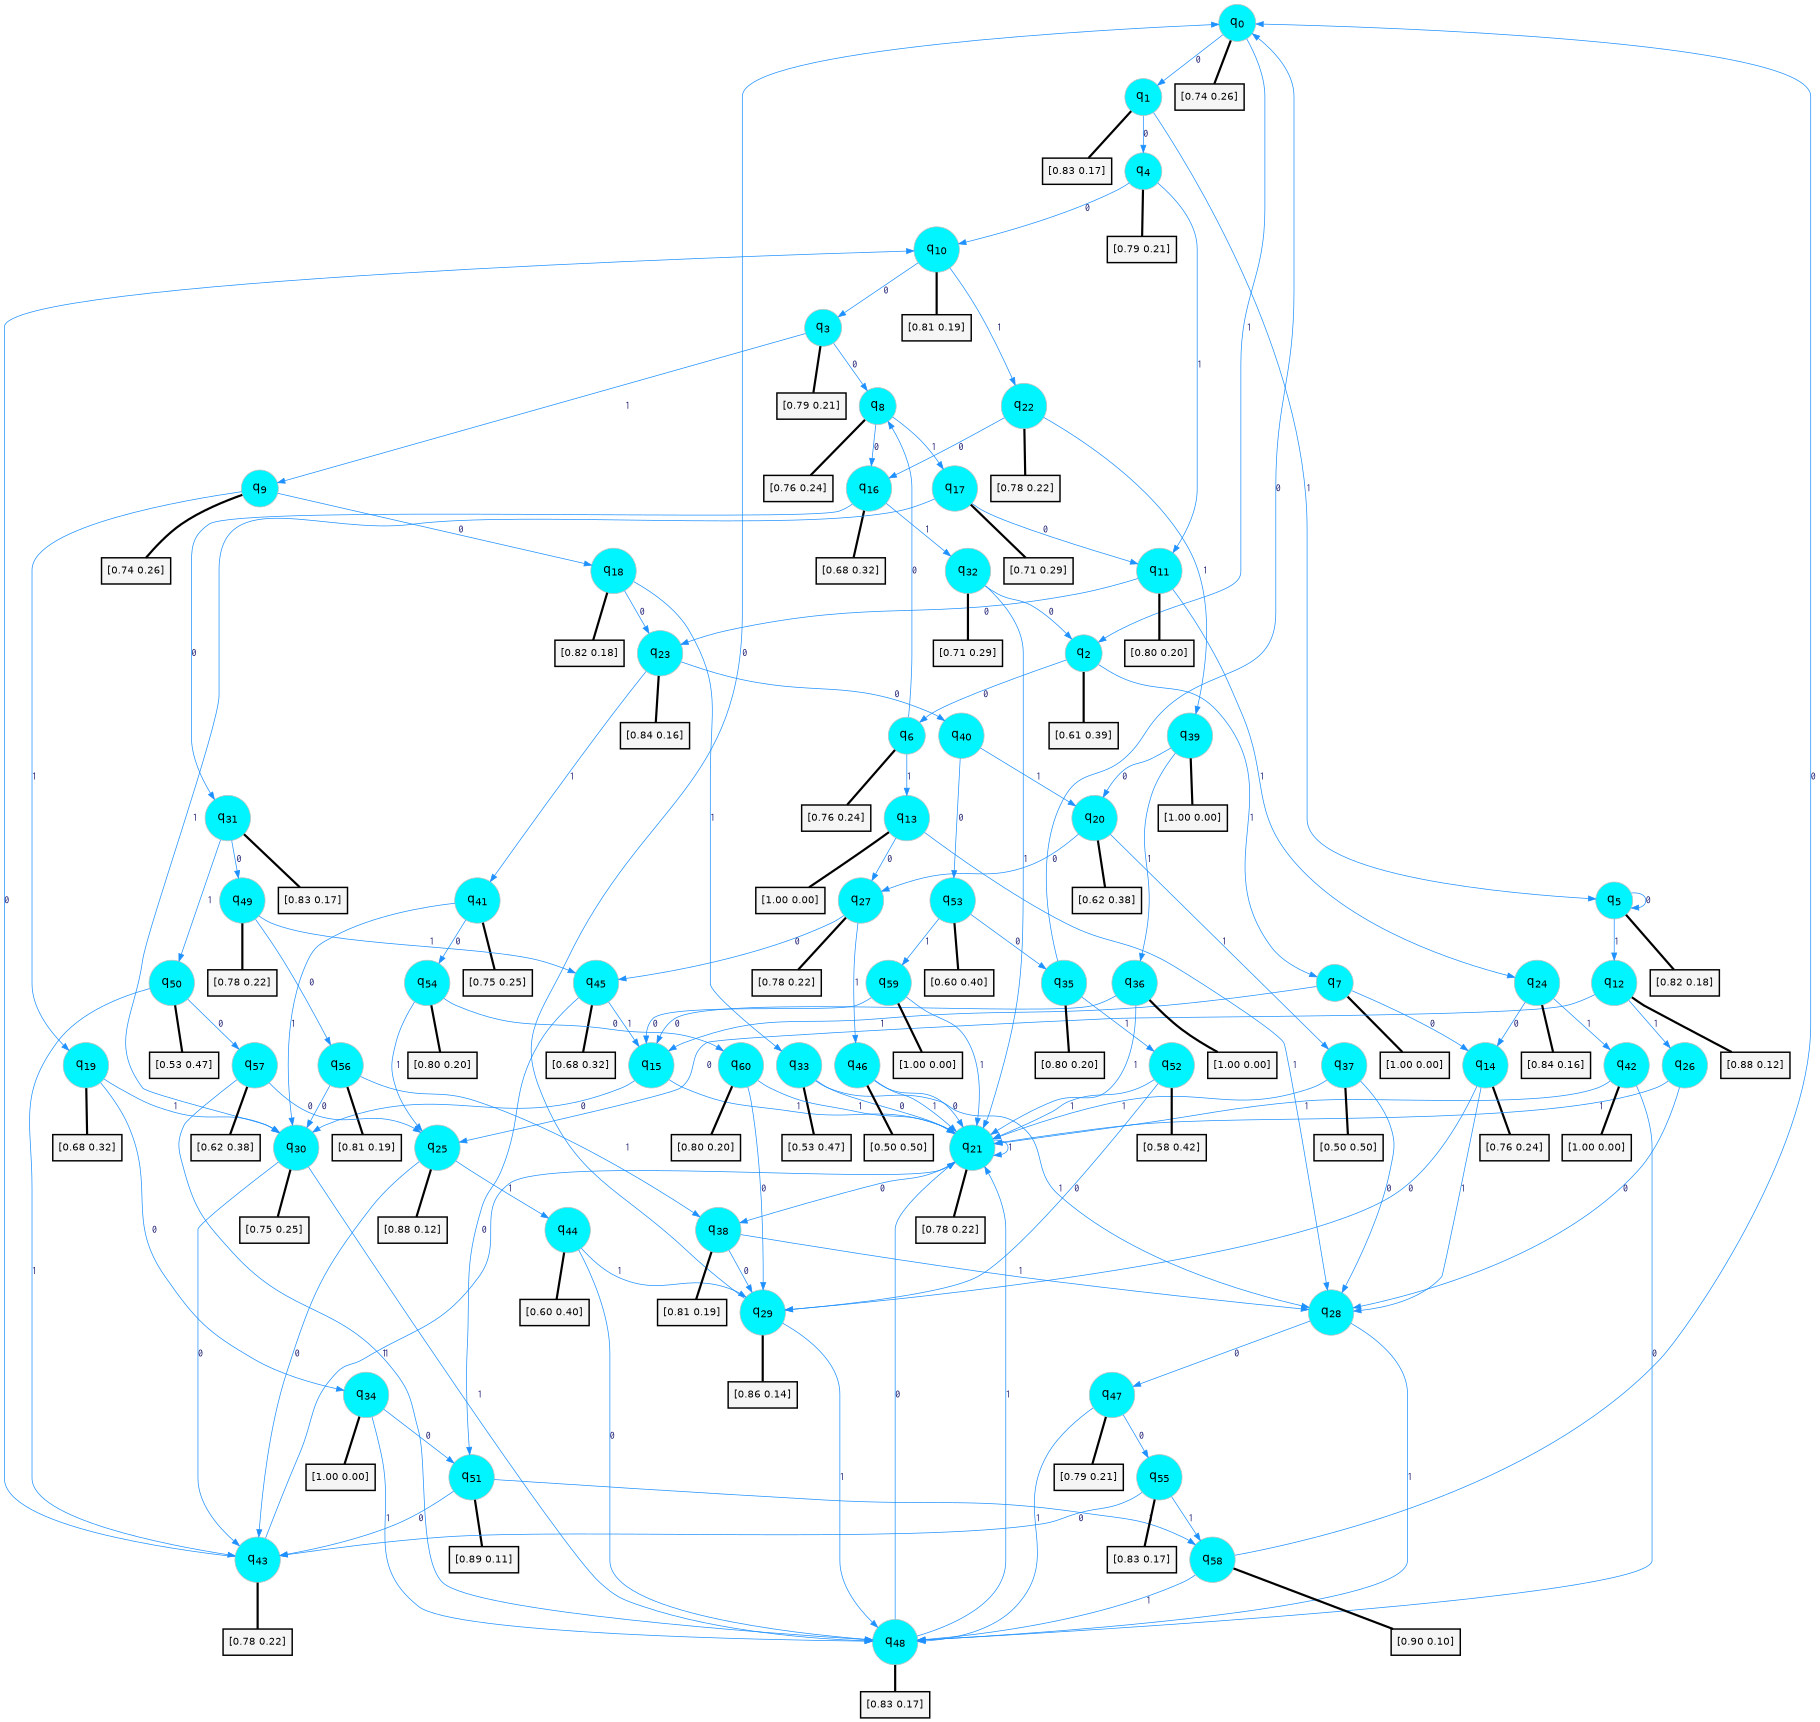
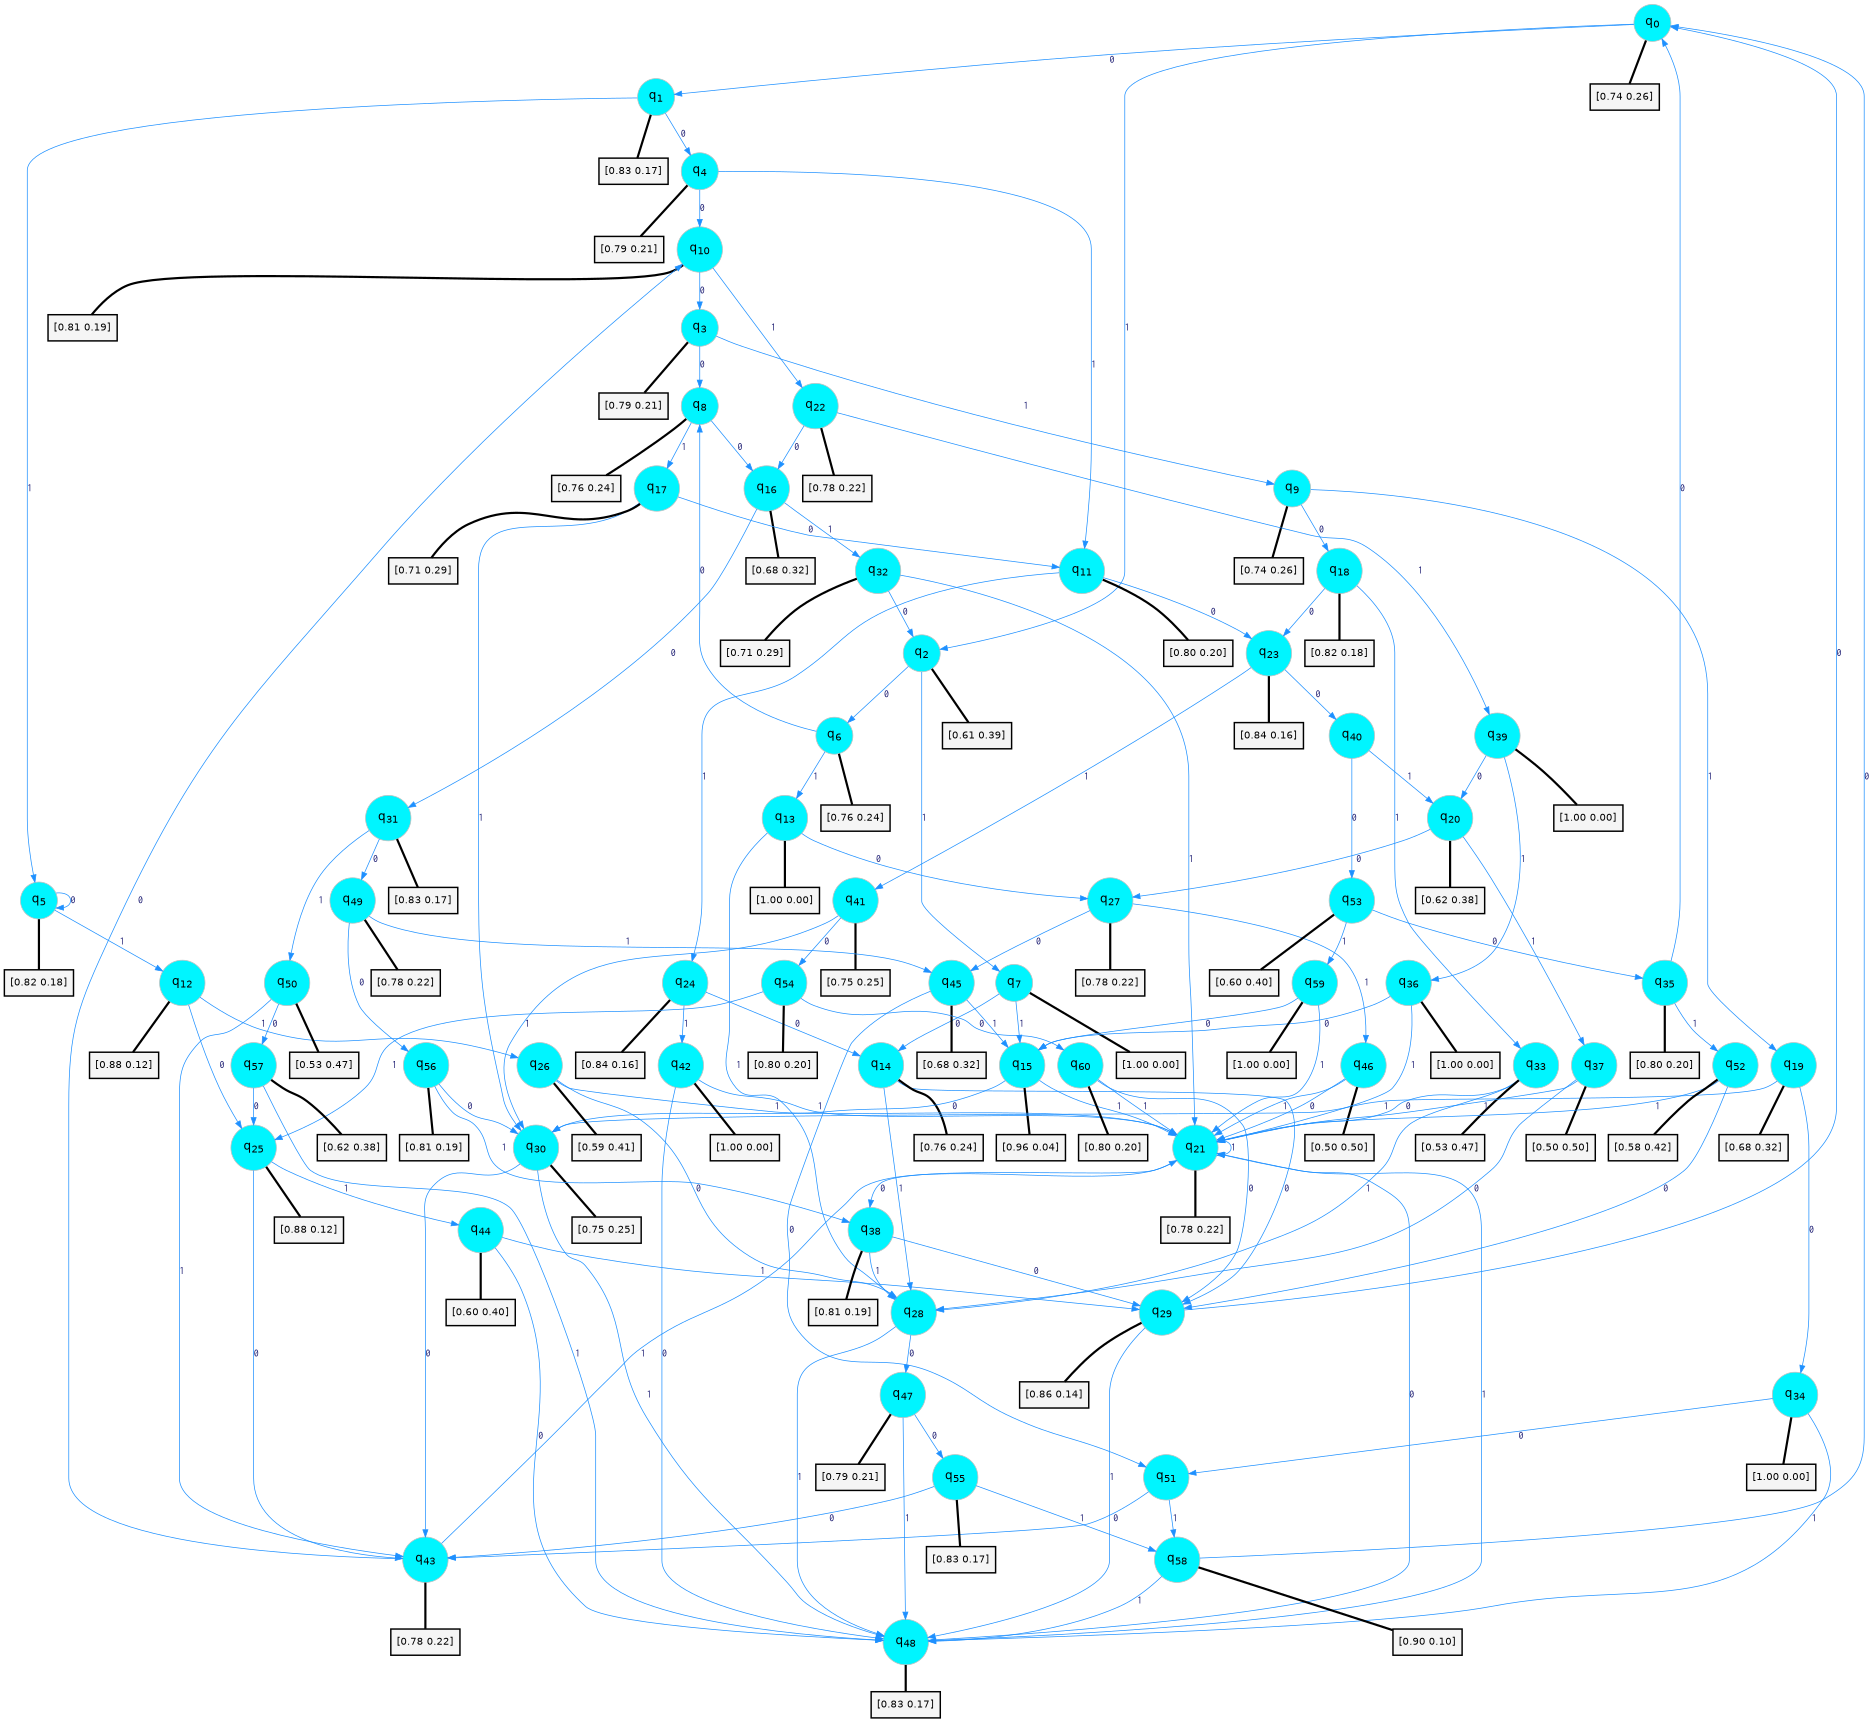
node "[0.59 0.41]": added
node "[0.96 0.04]": added
node "[0.89 0.11]": removed
